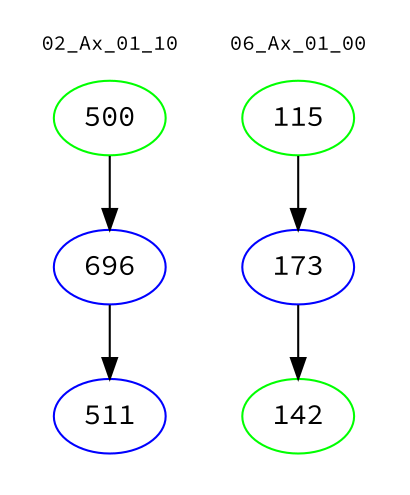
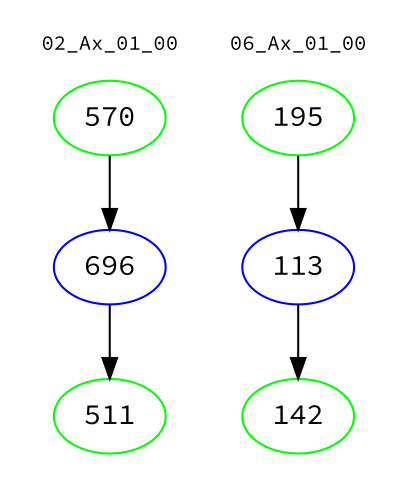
cluster "02_Ax_01_10": label "02_Ax_01_10" -> "02_Ax_01_00"
node "500": label "500" -> "570"
node "115": label "115" -> "195"
node "173": label "173" -> "113"
node "511": color blue -> green
